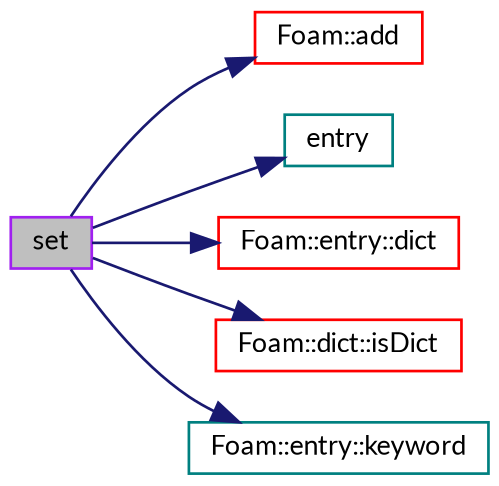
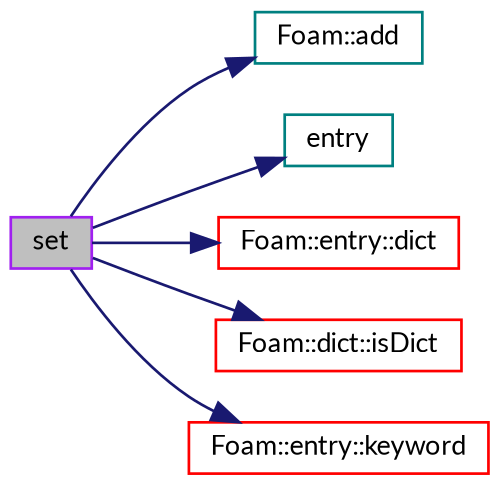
node "Foam::add": color red -> teal
node "Foam::entry::keyword": color teal -> red
